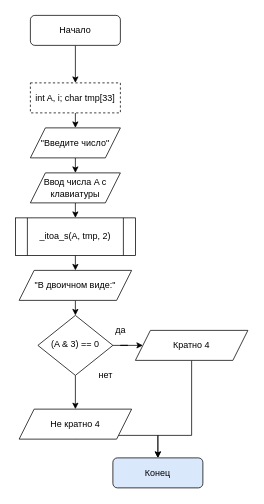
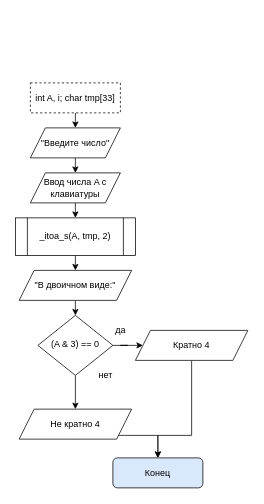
node "Начало": removed
edge "Начало" -> "int A, i; char tmp[33]": removed
